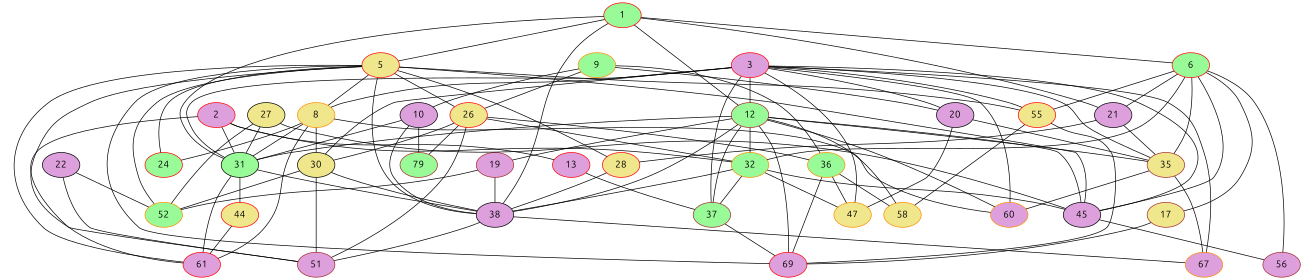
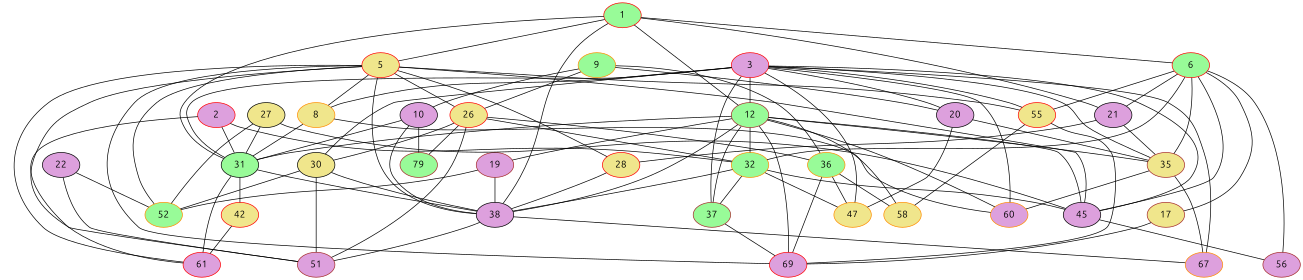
edge "8" -- "30": removed
node "24": removed
node "13": removed
edge "8" -- "61": removed
node "44": label "44" -> "42"
